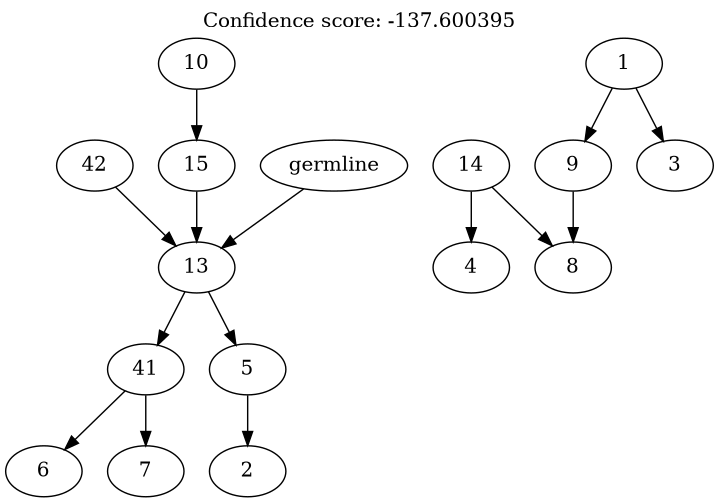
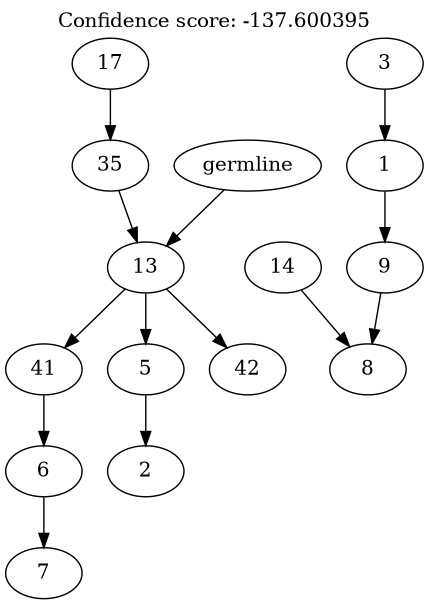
node "10": label "10" -> "17"
edge "1" -> "3": reversed
node "15": label "15" -> "35"
edge "42" -> "13": reversed
node "4": removed
edge "41" -> "7": now "6" -> "7"
